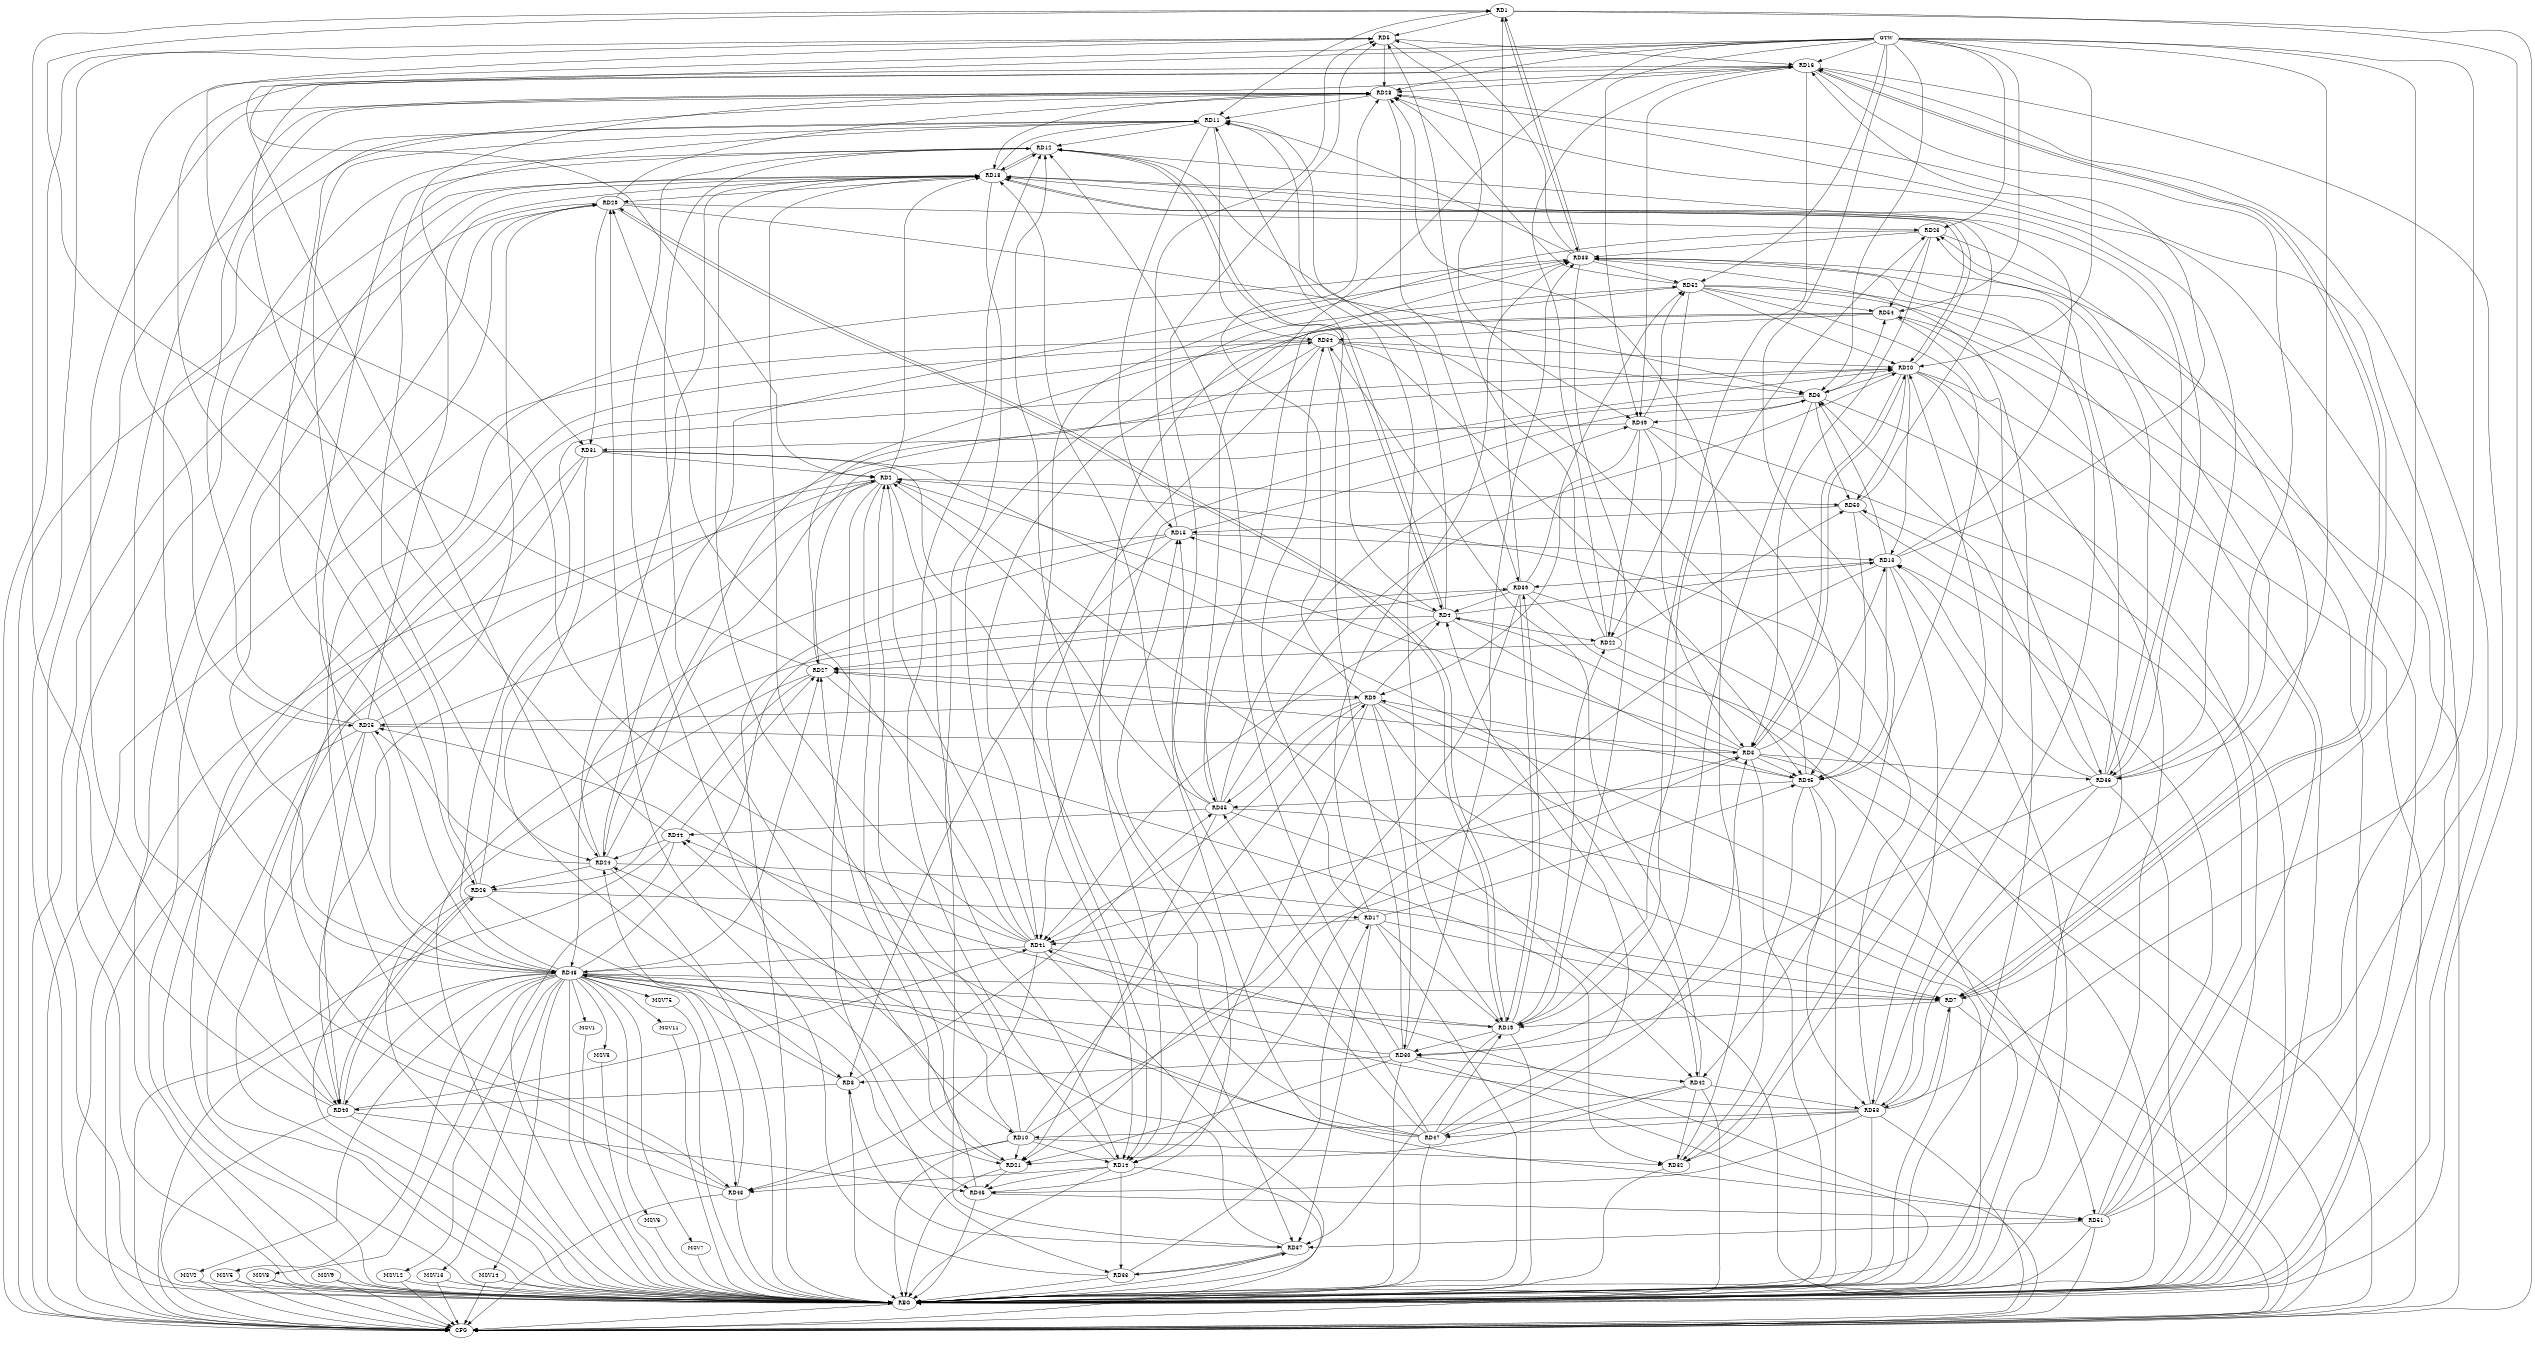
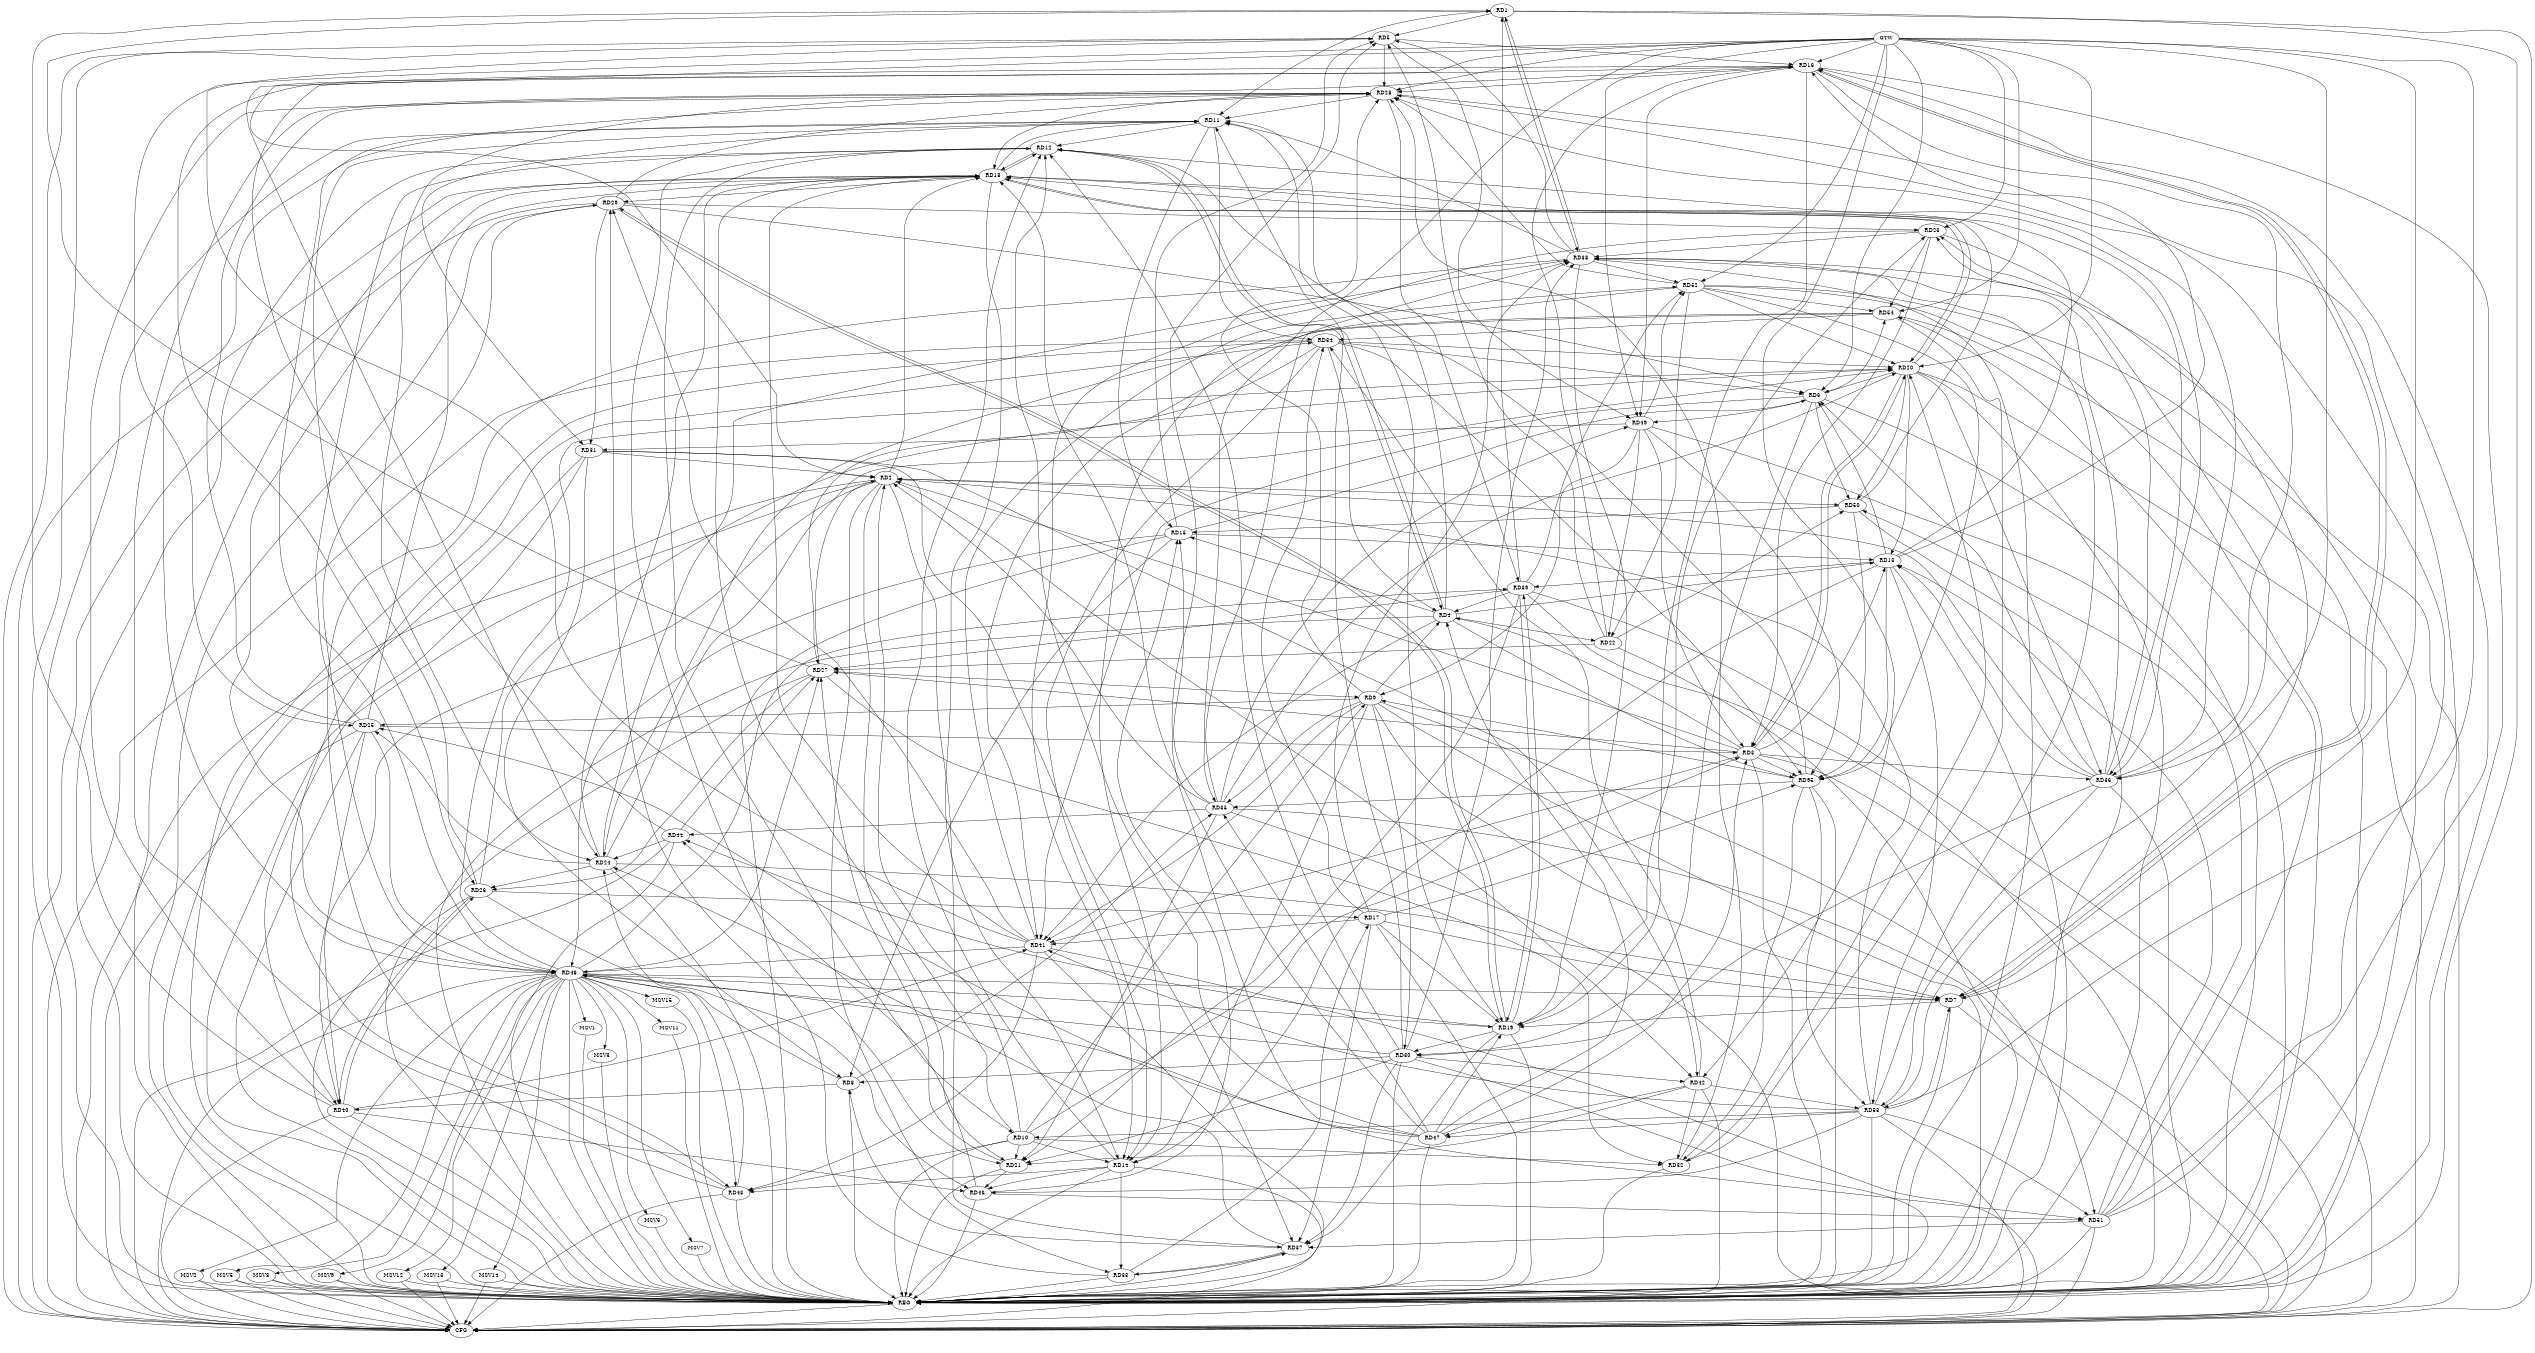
edge "RD25" -> "RD29": removed
edge "RD41" -> "RD2": now "RD36" -> "RD2"
node "RD45": label "RD45" -> "RD95"
edge "RD19" -> "RD22": removed
node "MSV75": label "MSV75" -> "MSV15"
edge "RD48" -> "RD40": now "RD48" -> "MSV9"
edge "RD53" -> "RD51": added
edge "RD30" -> "RD37": added
